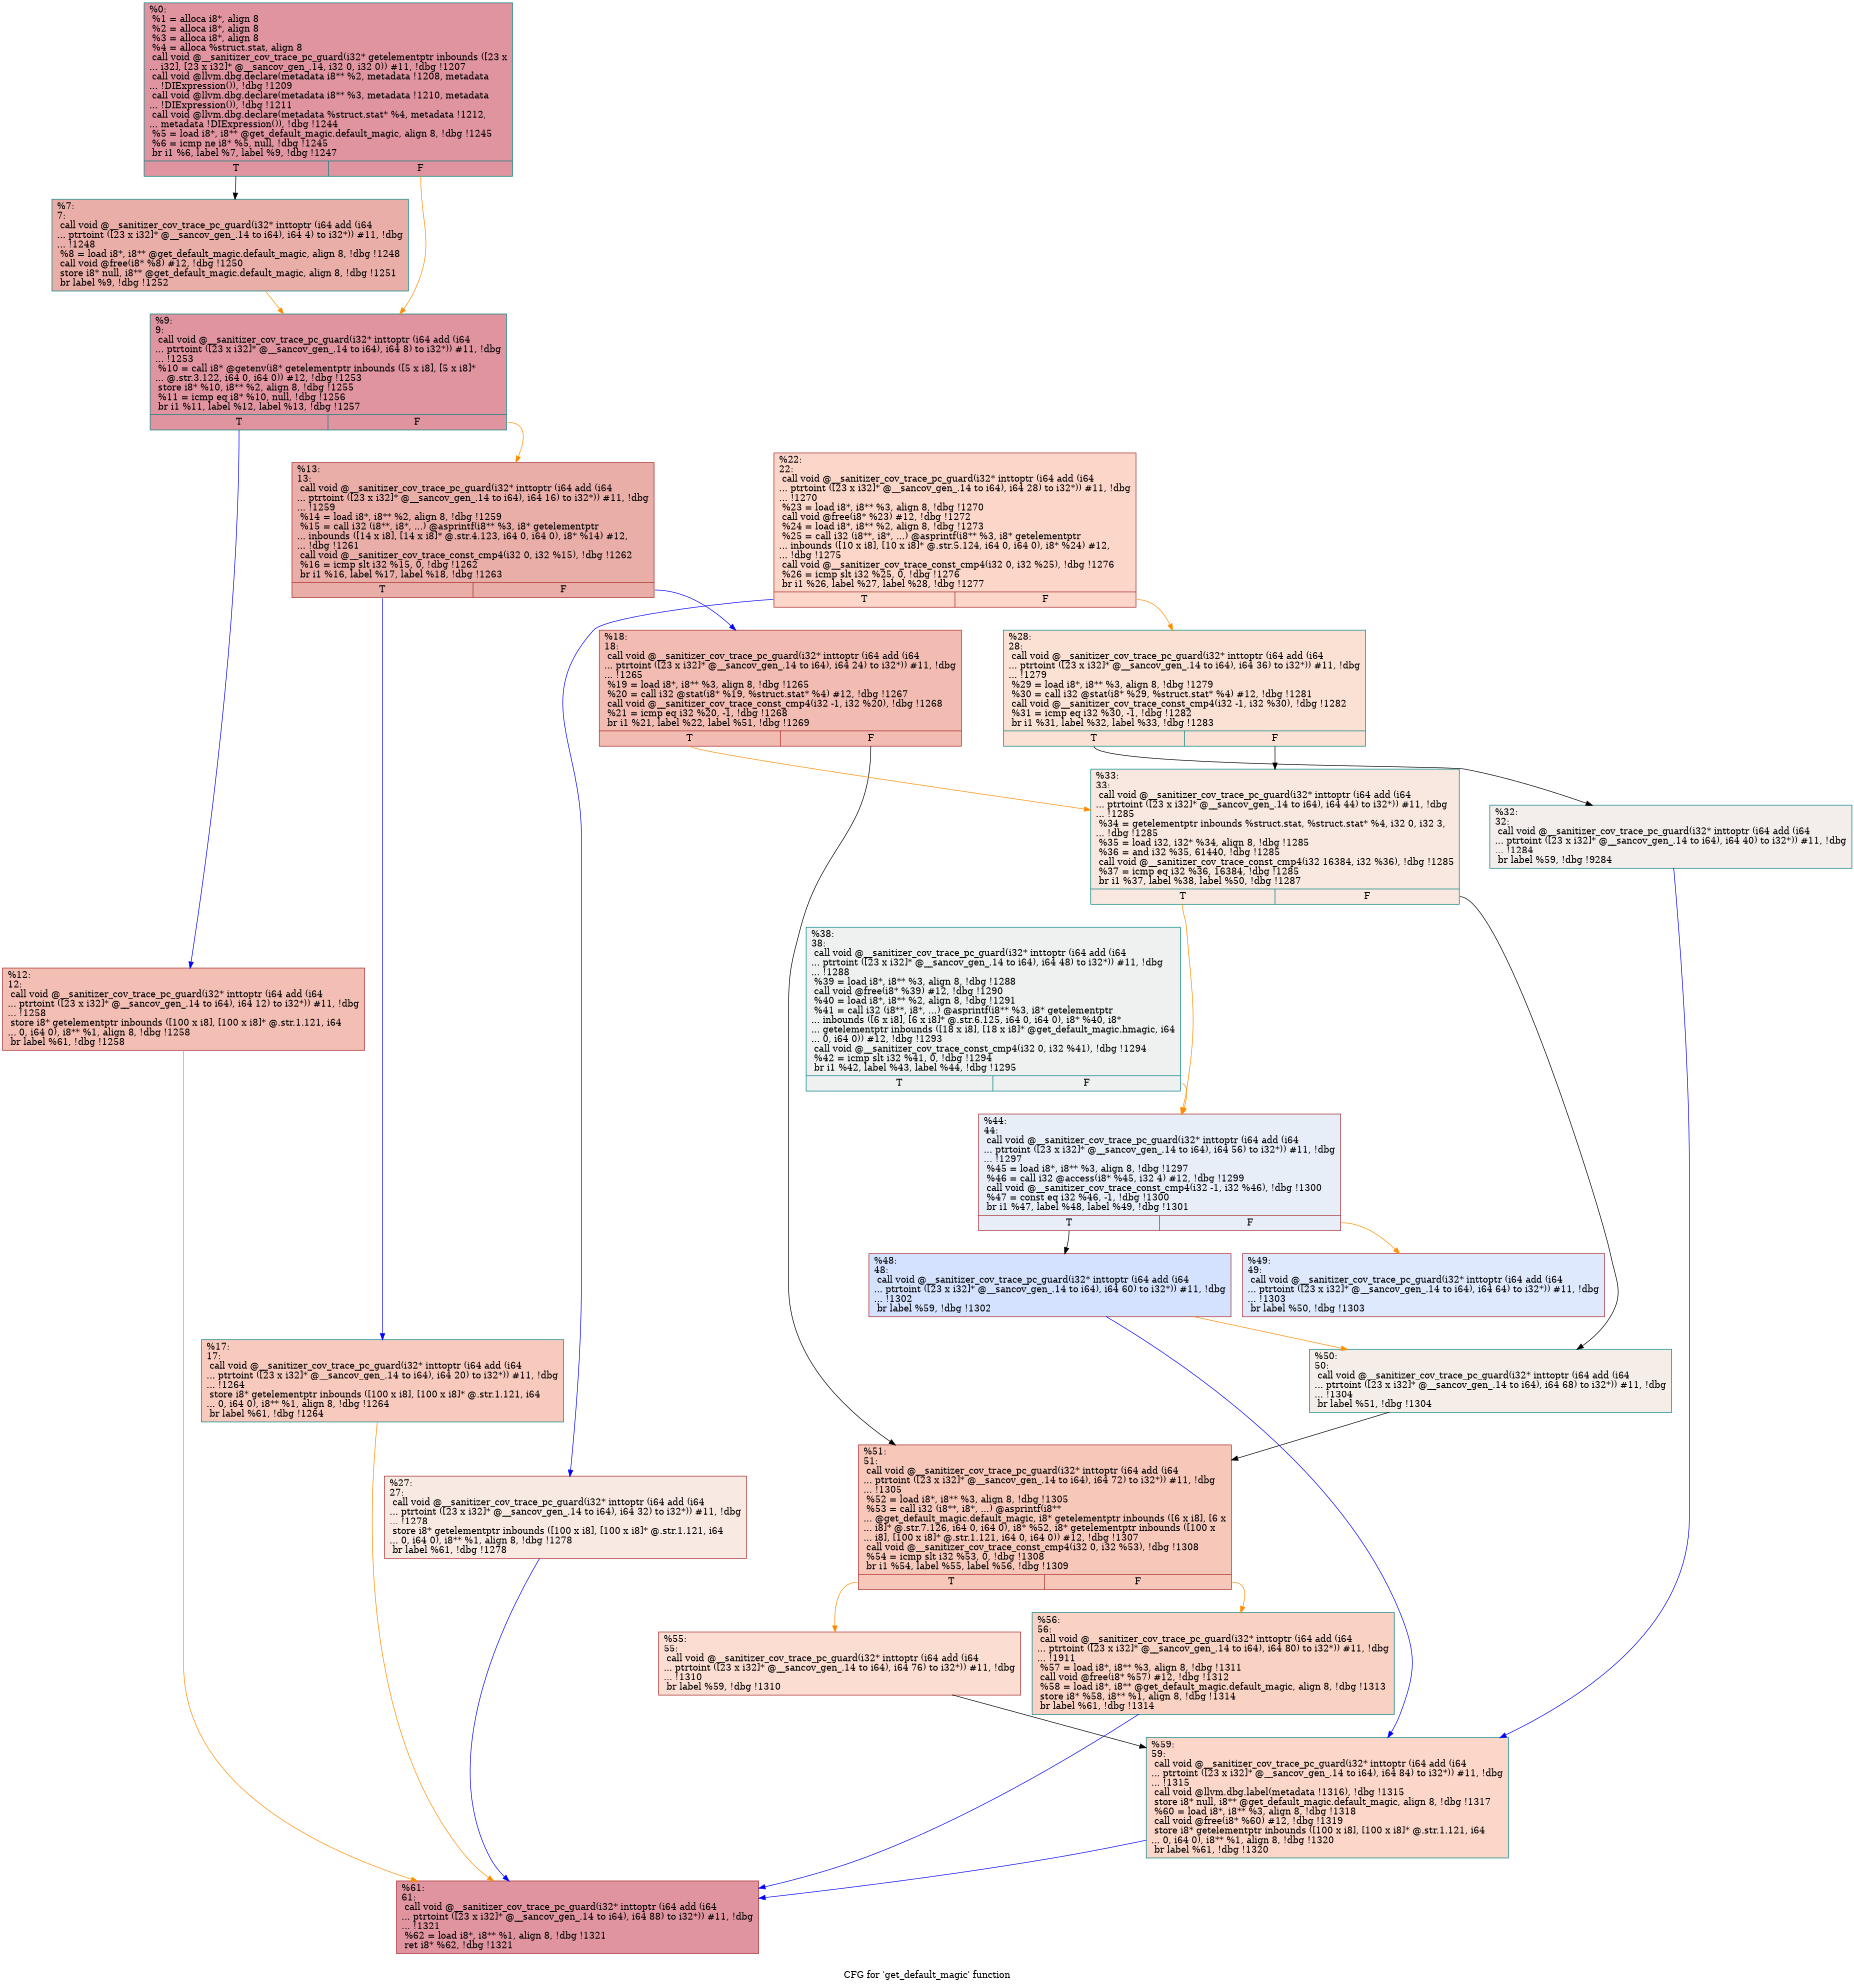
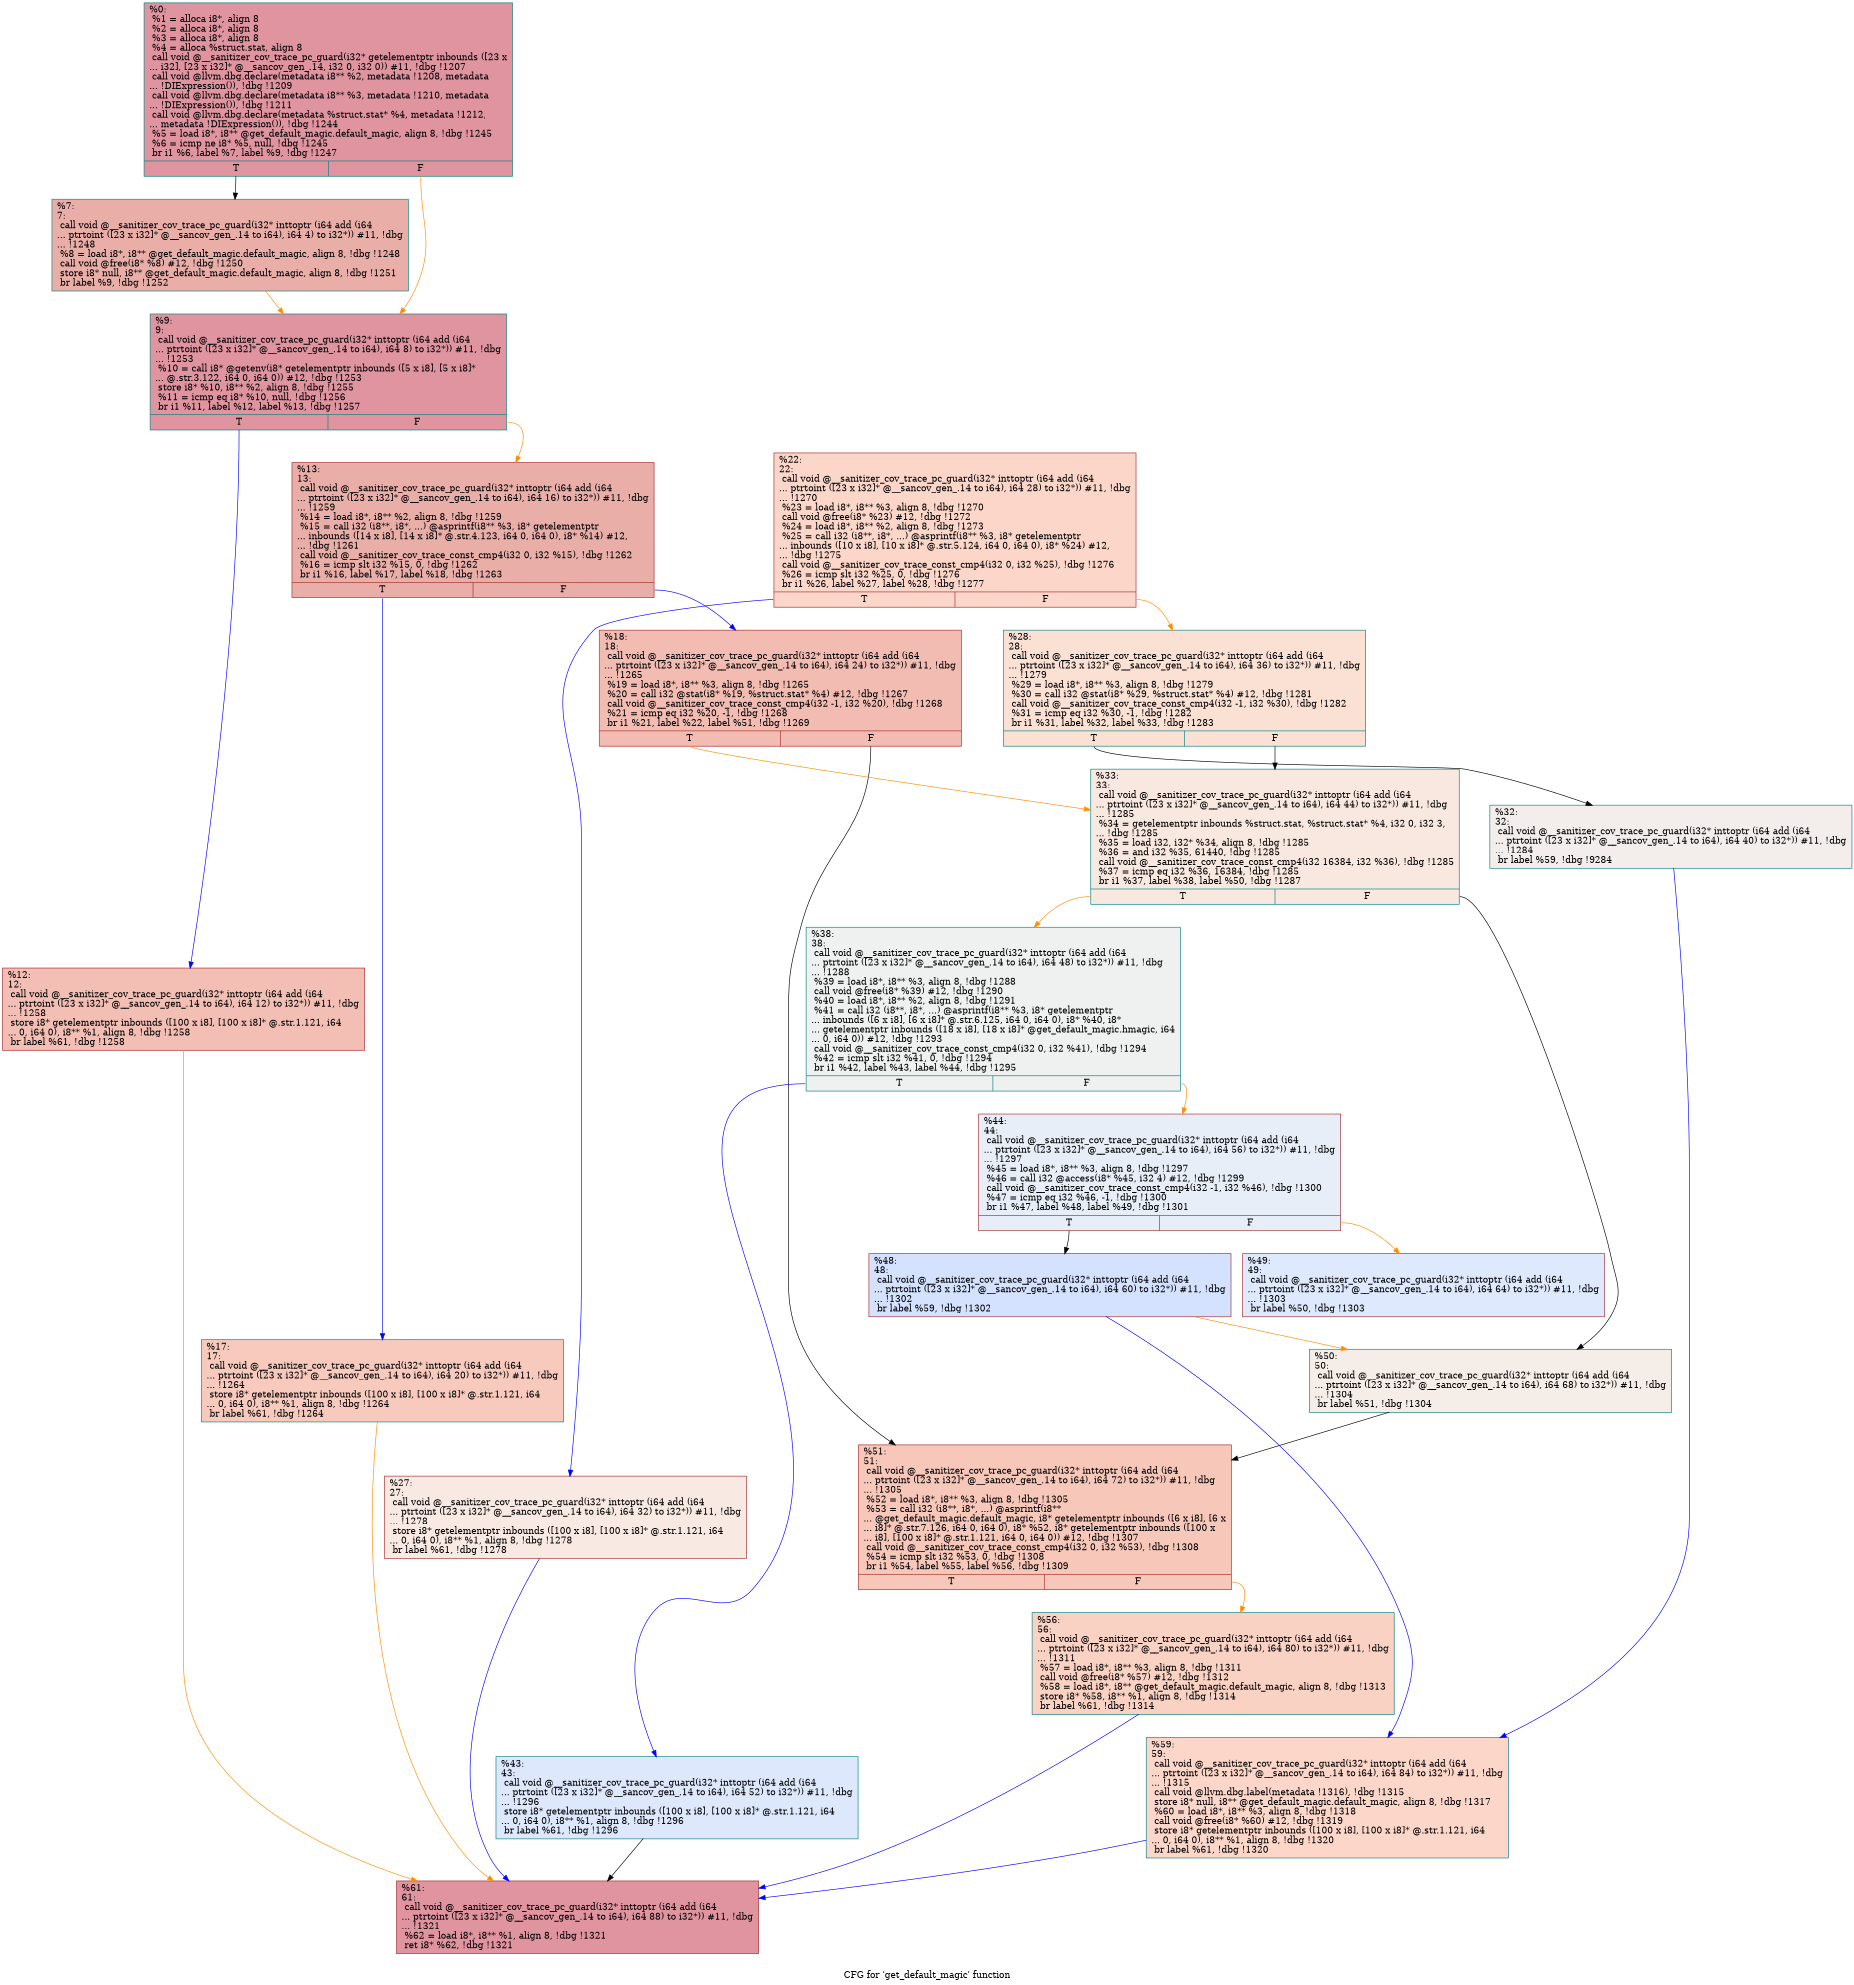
edge "%33:" -> "%44:": now "%33:" -> "%38:"
node "%44:": text "%47 = const eq i32 %46, -1, !dbg !1300" -> "%47 = icmp eq i32 %46, -1, !dbg !1300"
node "%56:": text "... !1911" -> "... !1311"
node "%55:": removed
node "%43:": added
